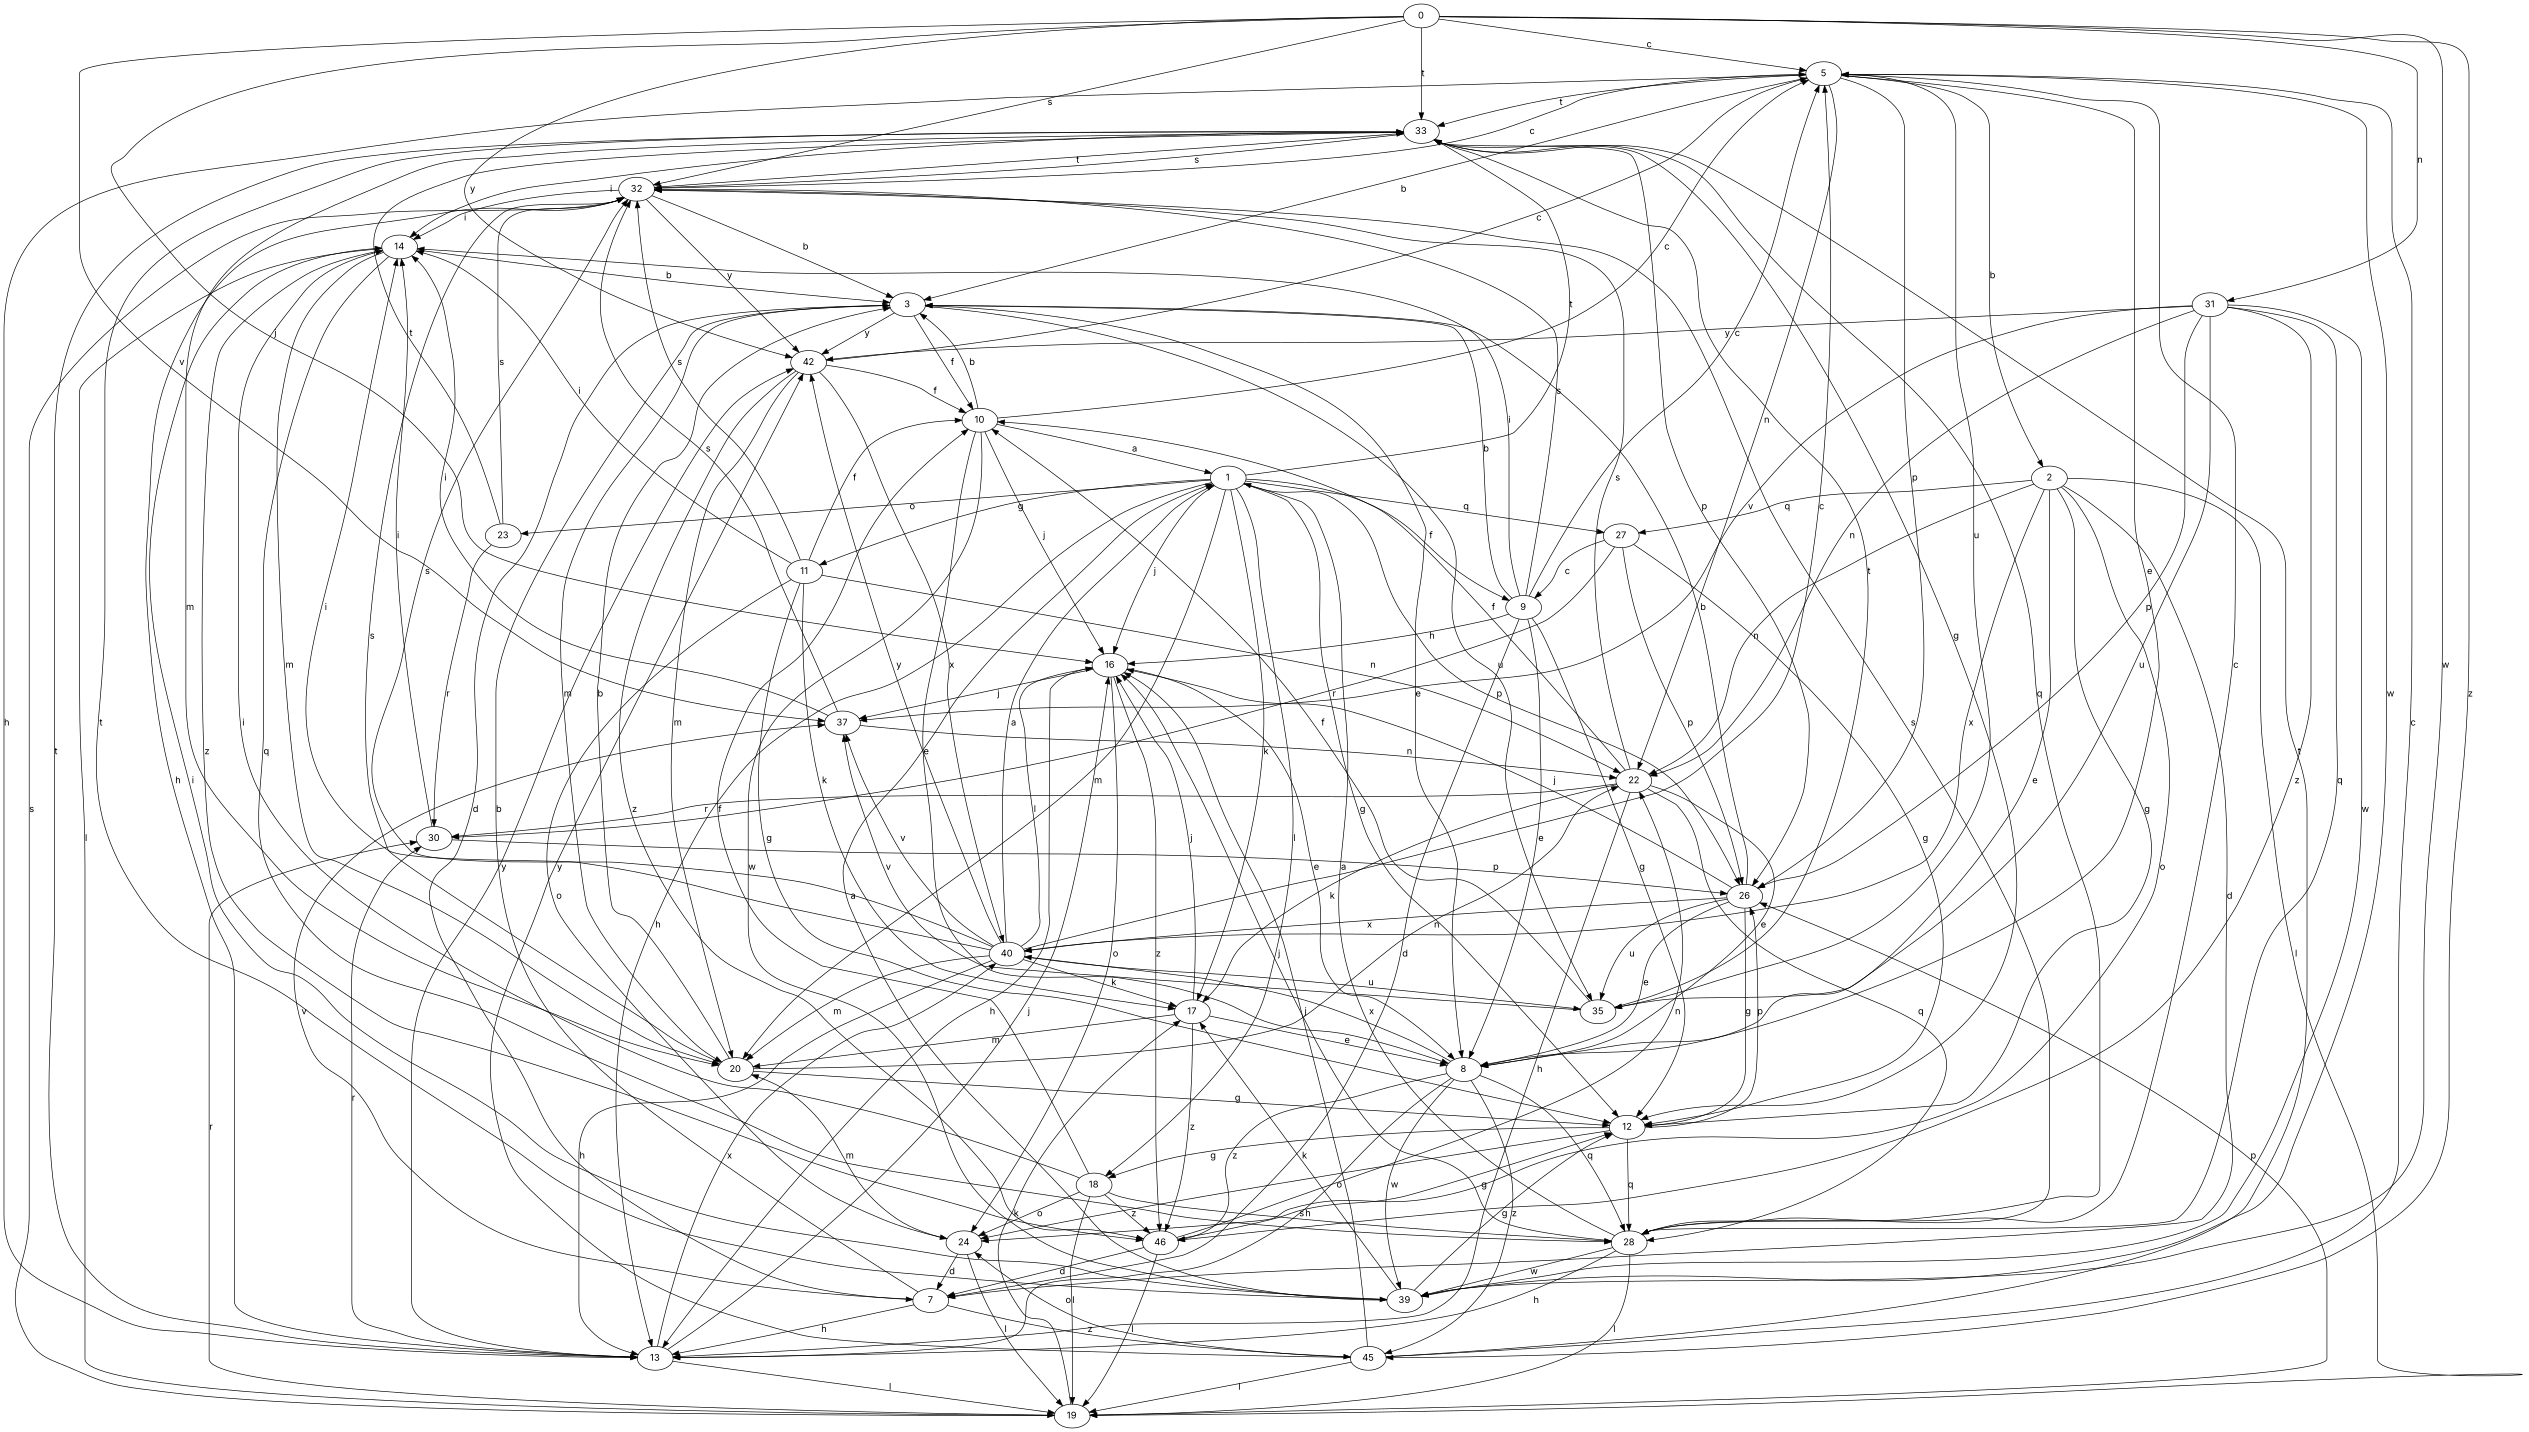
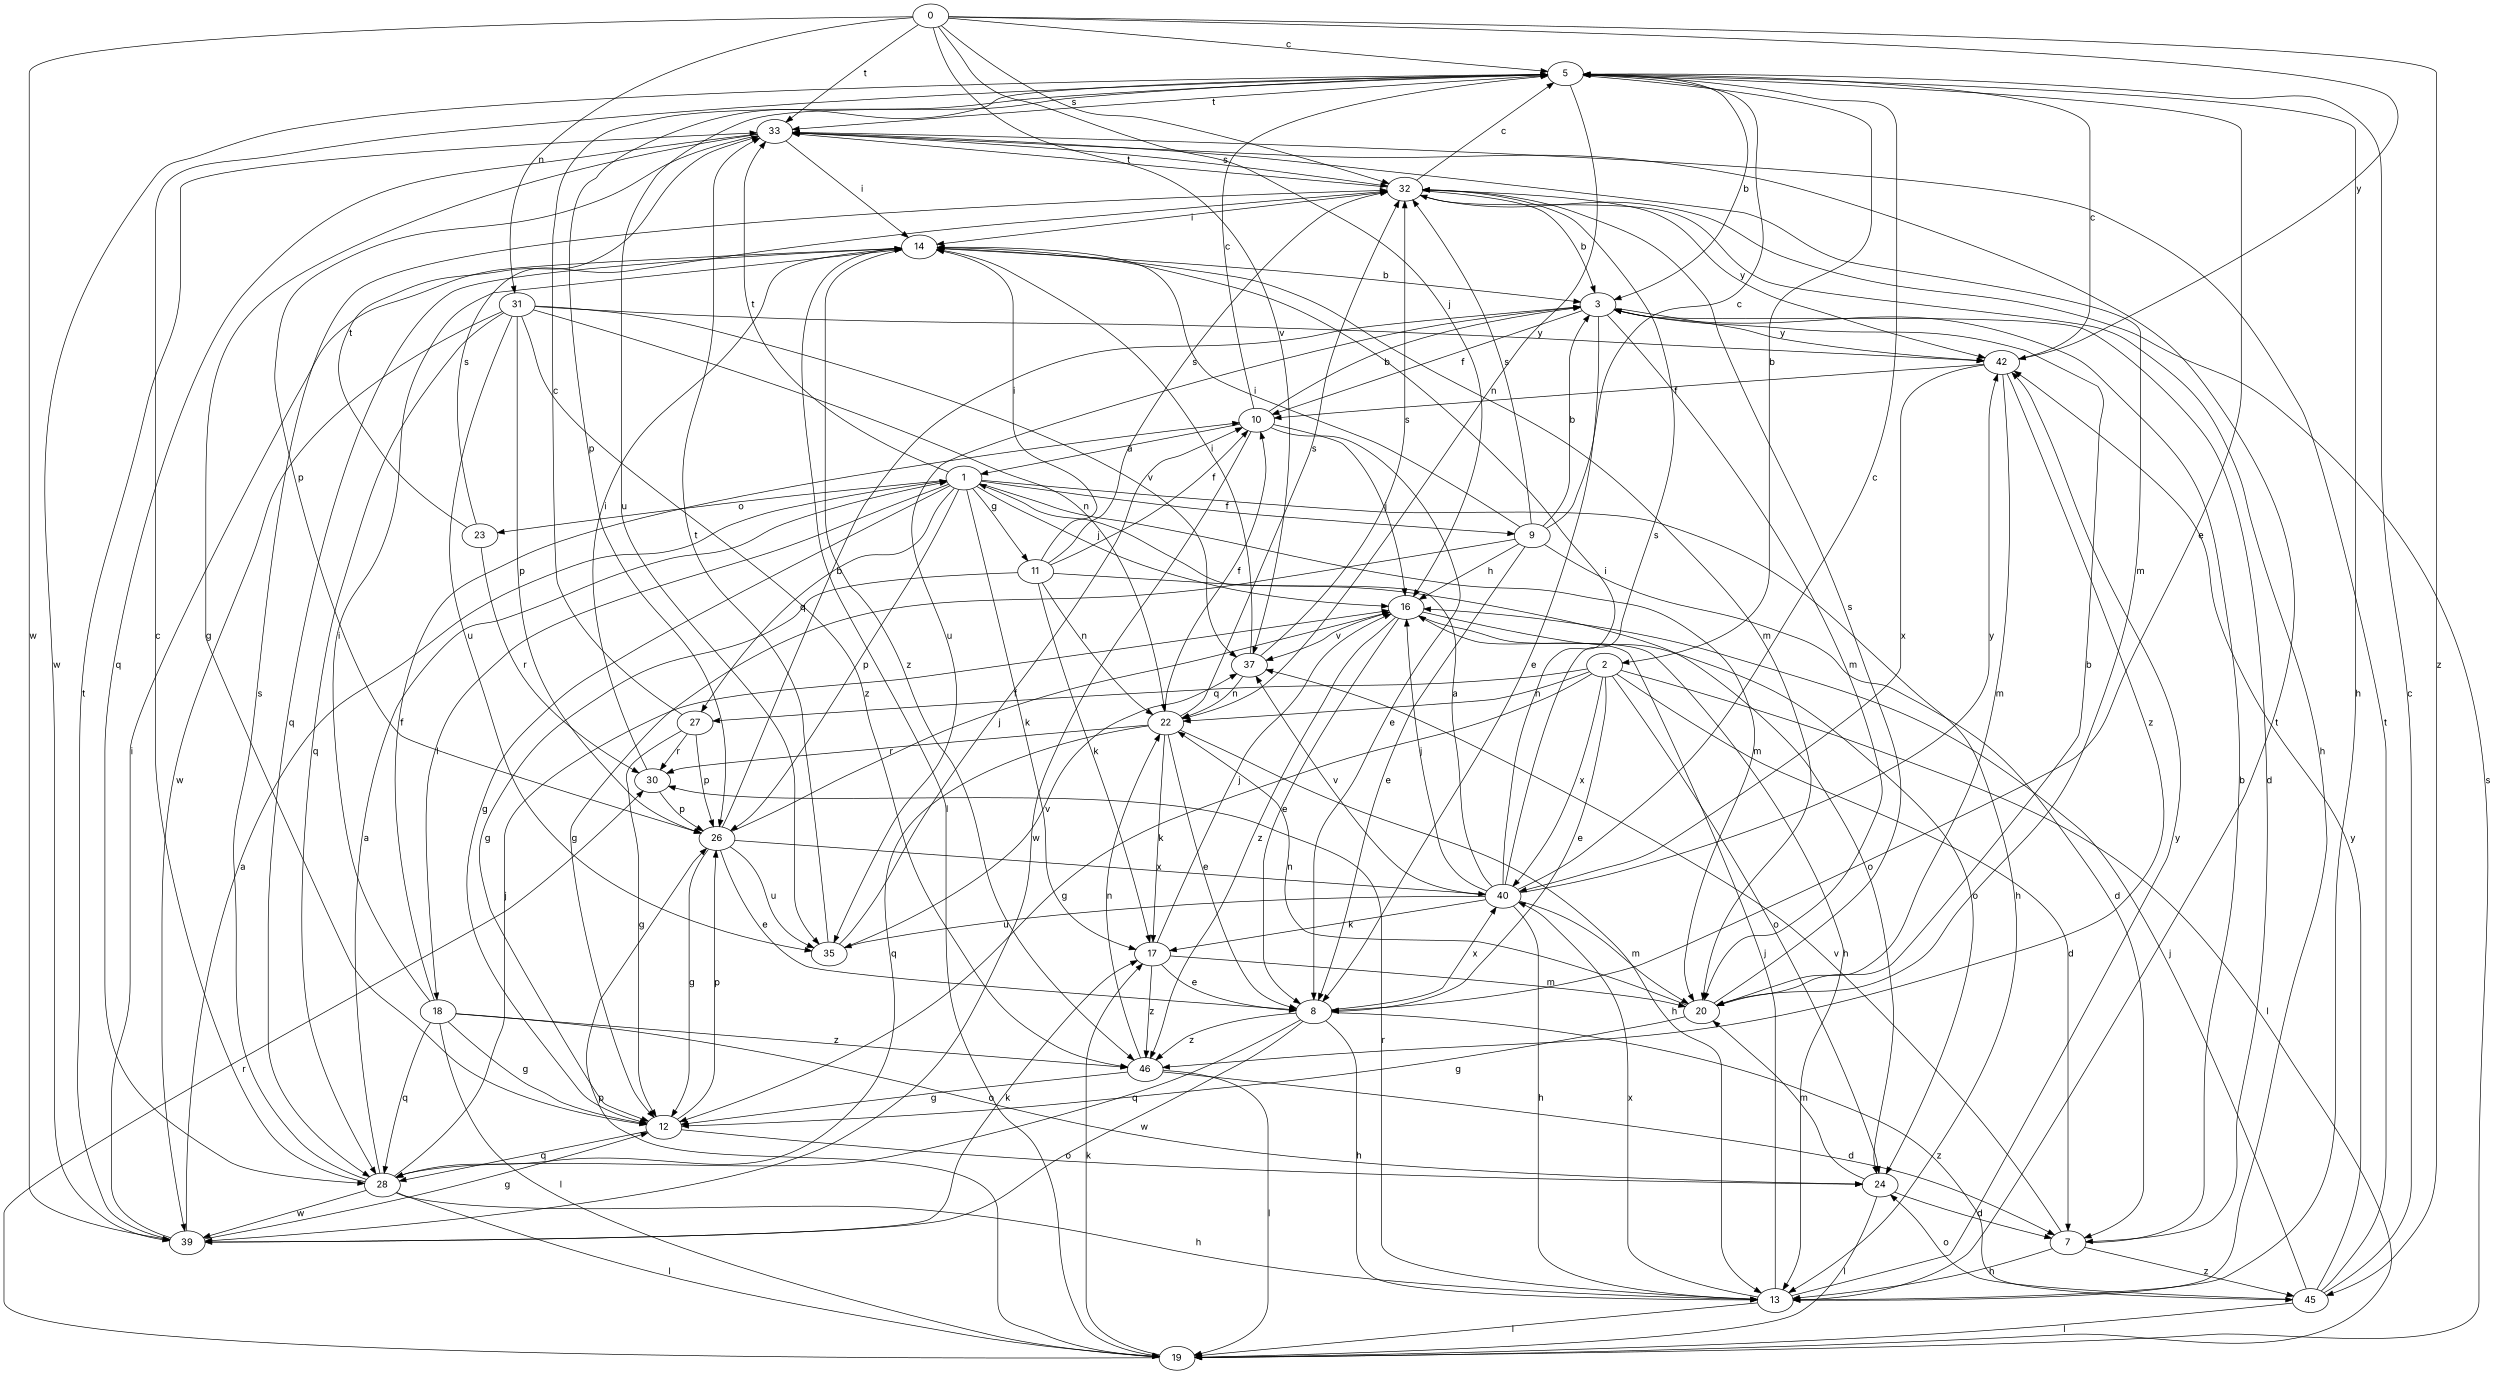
edge "27" -> "9": now "27" -> "5"
edge "16" -> "37": label "j" -> "v"
edge "40" -> "16": label "l" -> "j"
edge "12" -> "18": reversed
edge "18" -> "28": label "s" -> "q"
